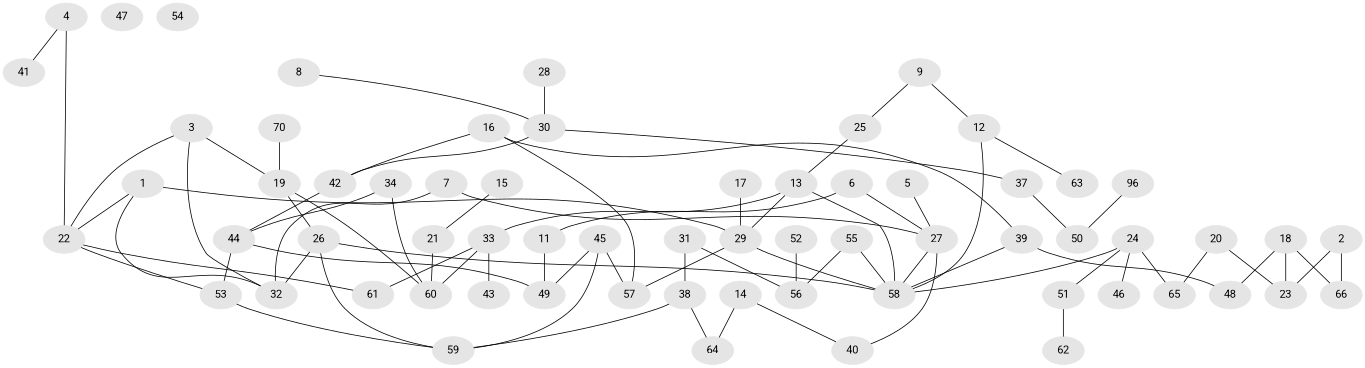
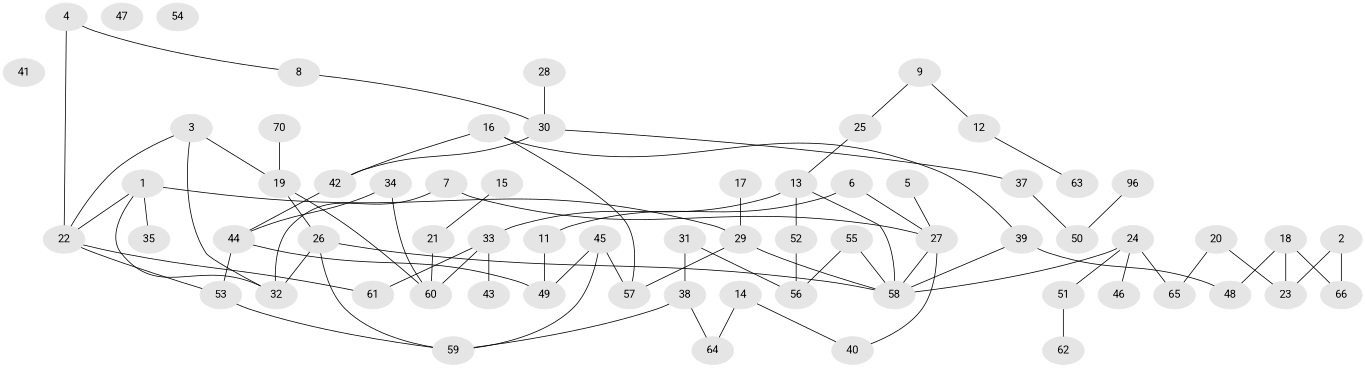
edge "4" -- "41": now "4" -- "8"
edge "13" -- "29": now "13" -- "52"
edge "12" -- "58": removed
node "35": added
